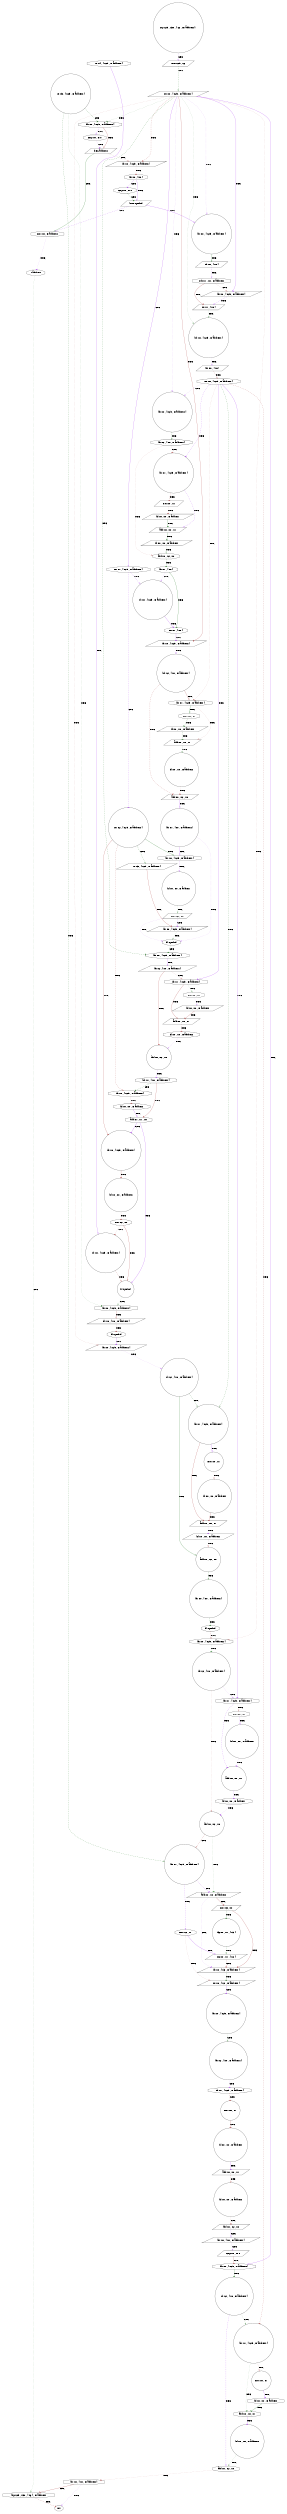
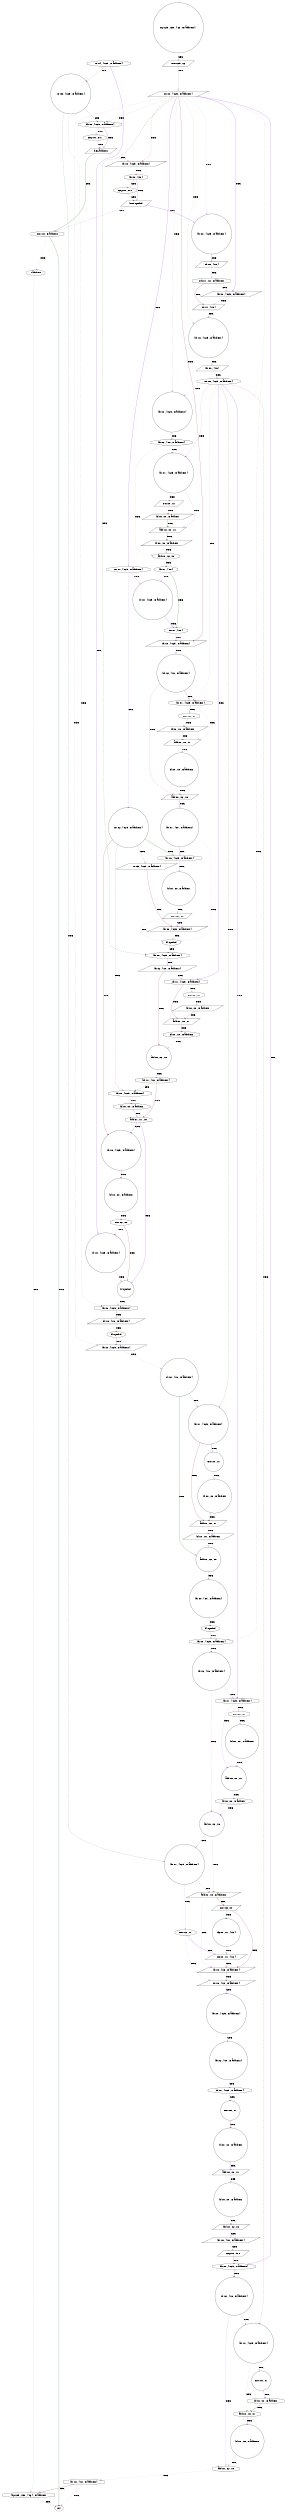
edge "str x4 , [ x29 , # address ]" -> "str x5 , [ x29 , # address ]": added, label "CFG"
edge "mov x0 , # address" -> "ret": added, label "DFG"
